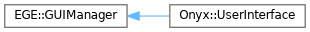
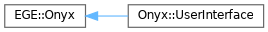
node "EGE::GUIManager": label "EGE::GUIManager" -> "EGE::Onyx"
